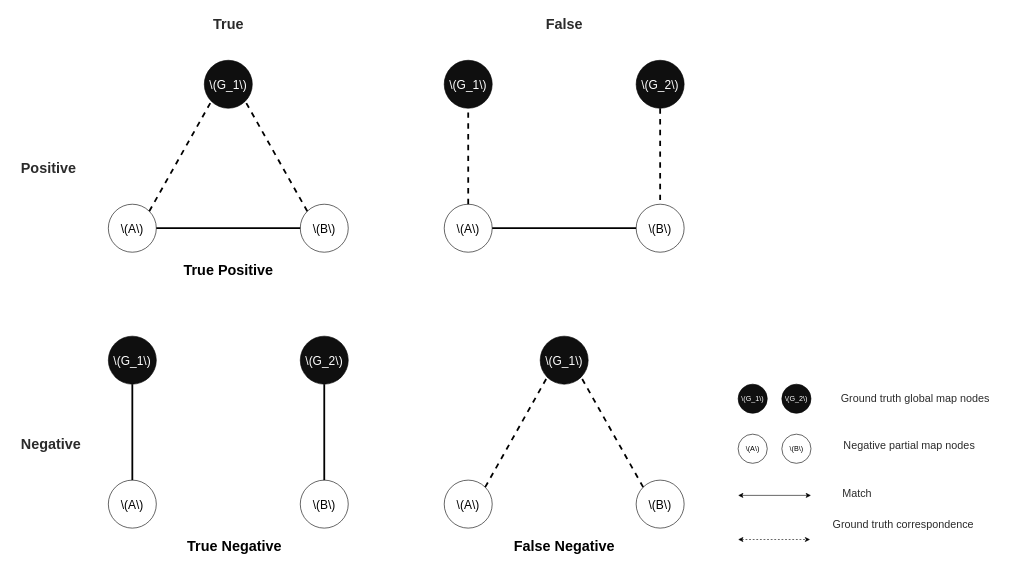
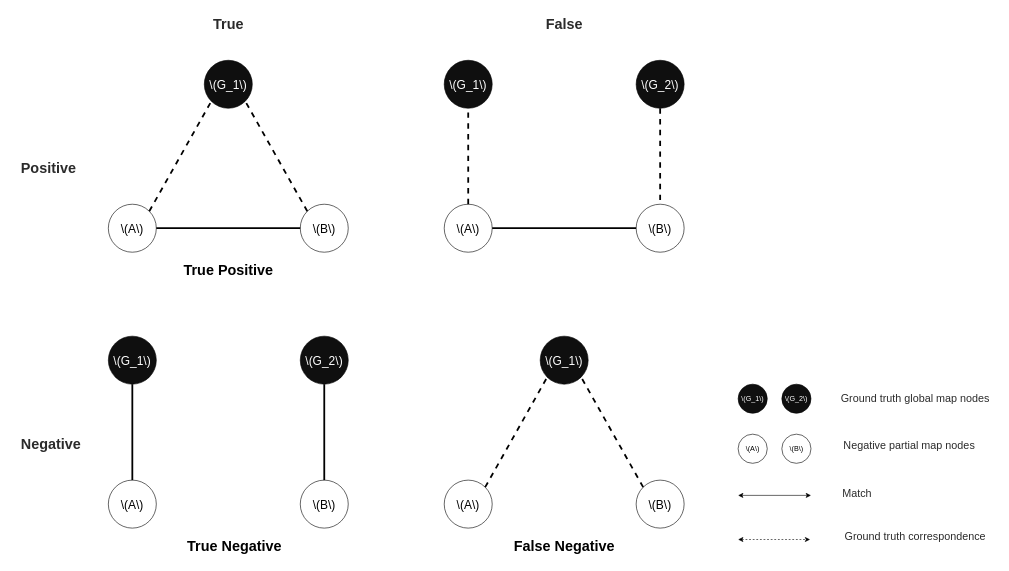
node "Ground truth correspondence": moved (903, 525) -> (915, 537)
